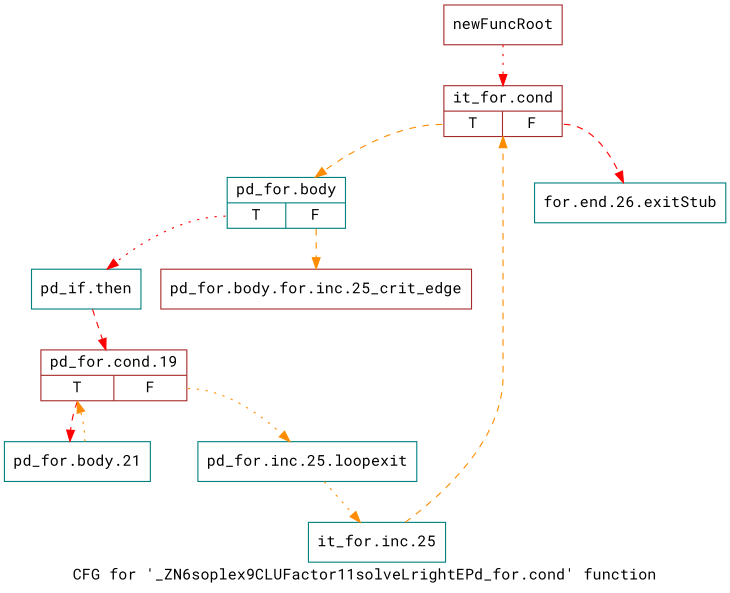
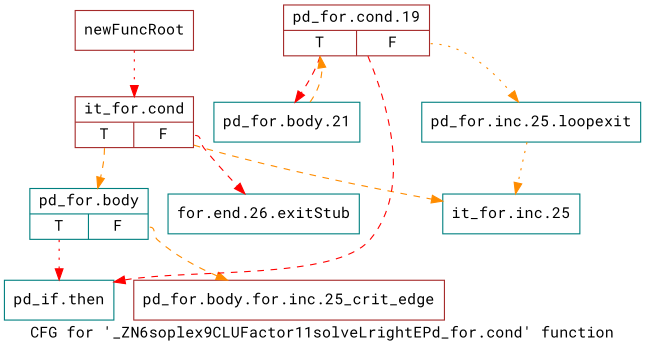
edge "pd_if.then" -> "pd_for.cond.19": reversed
edge "it_for.inc.25" -> "it_for.cond": reversed
edge "pd_for.body.21" -> "pd_for.cond.19": style dotted -> dashed
